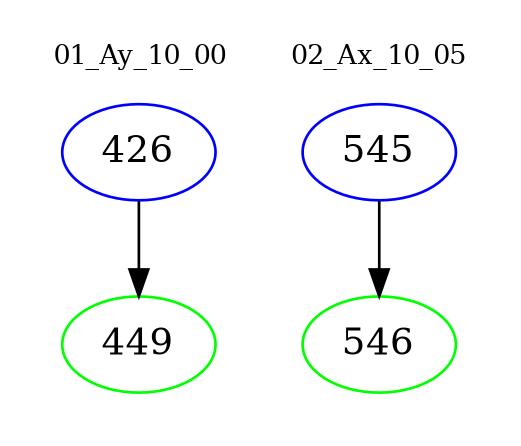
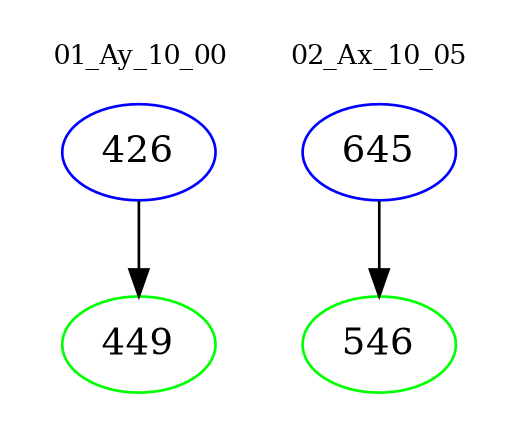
node "545": label "545" -> "645"
